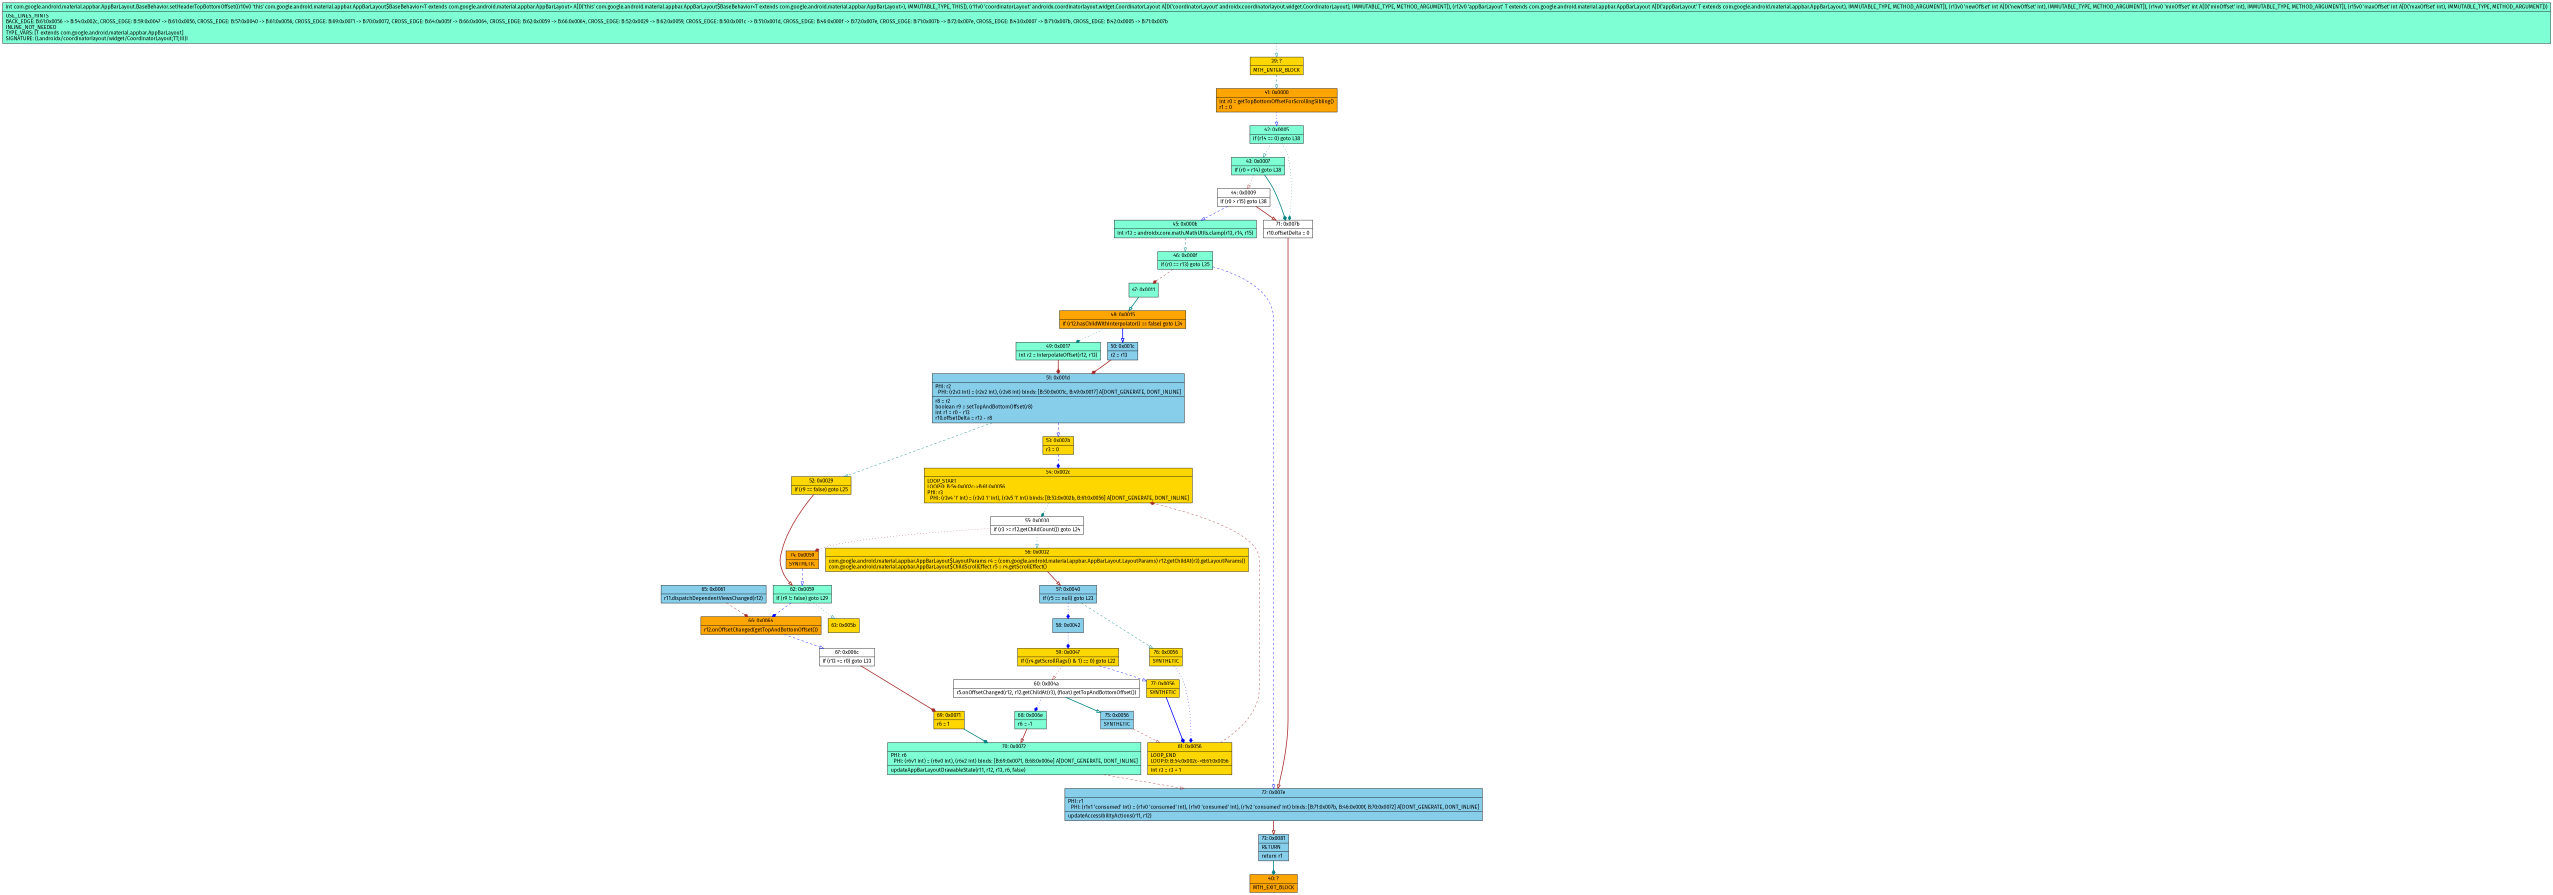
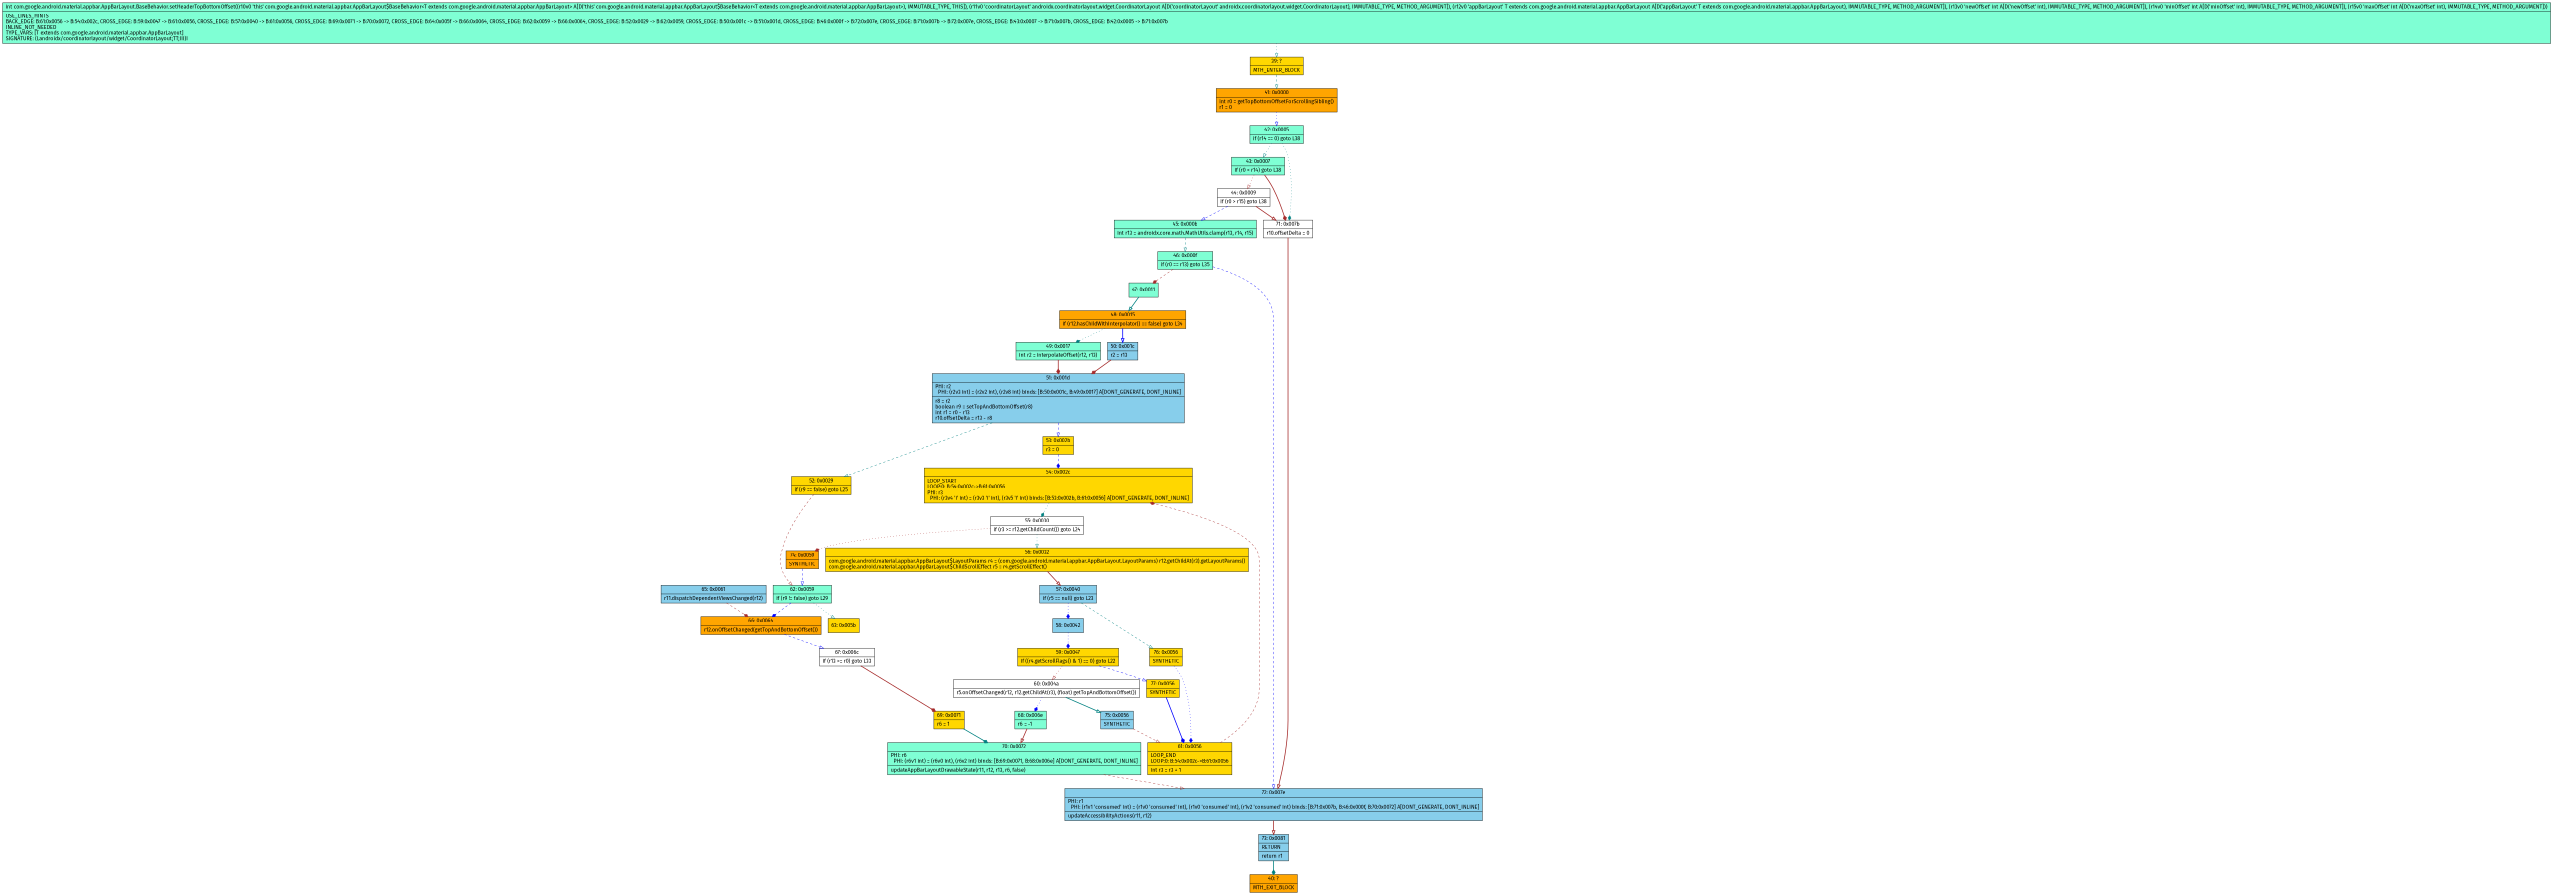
edge "43: 0x0007" -> "71: 0x007b": color teal -> brown
edge "52: 0x0029" -> "62: 0x0059": style bold -> dashed
